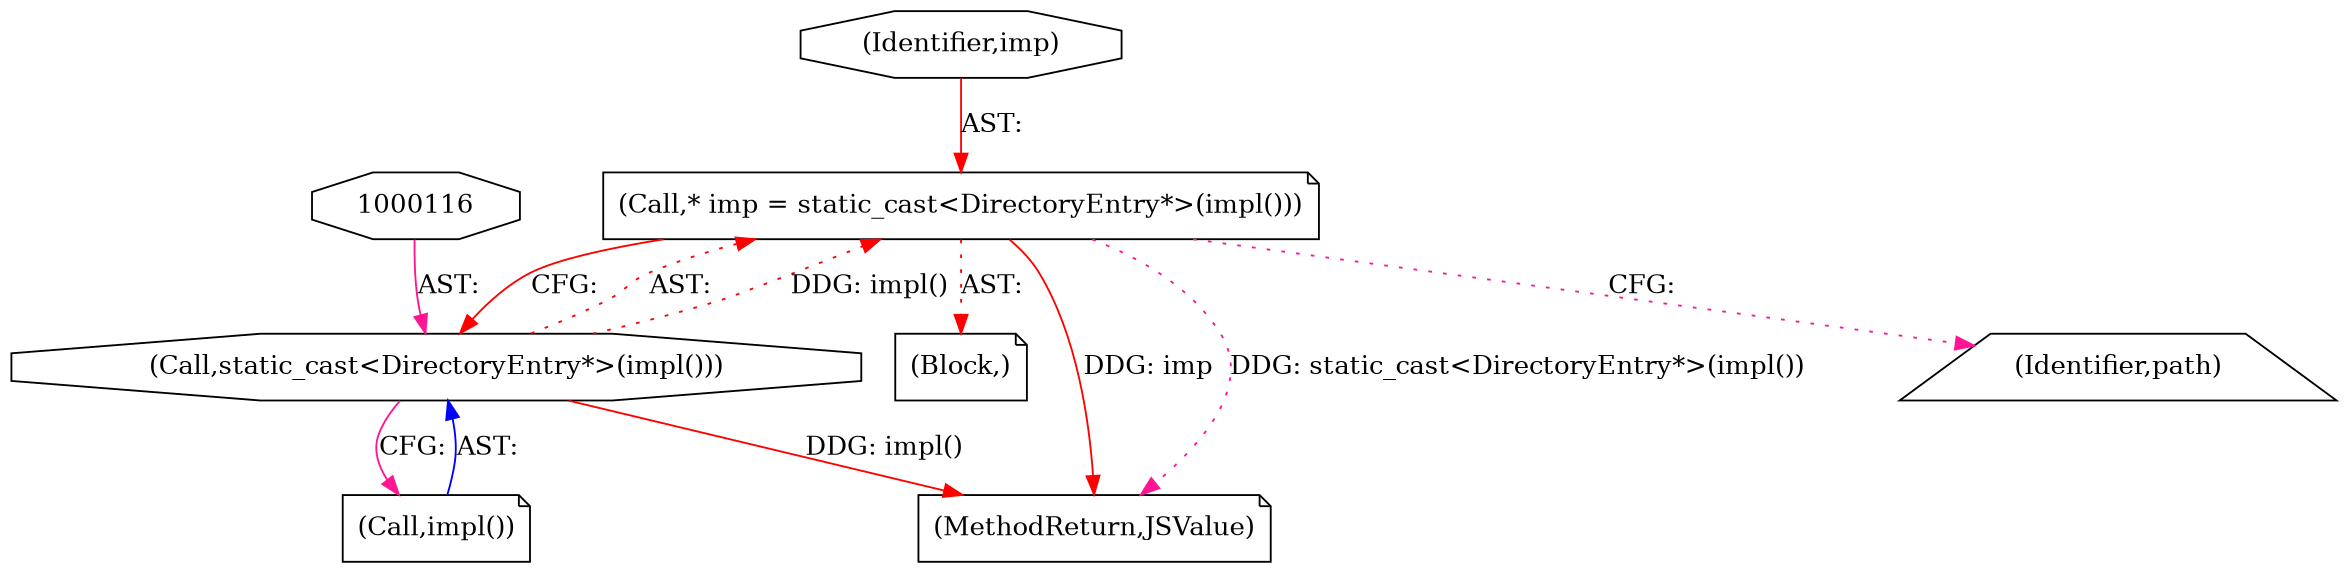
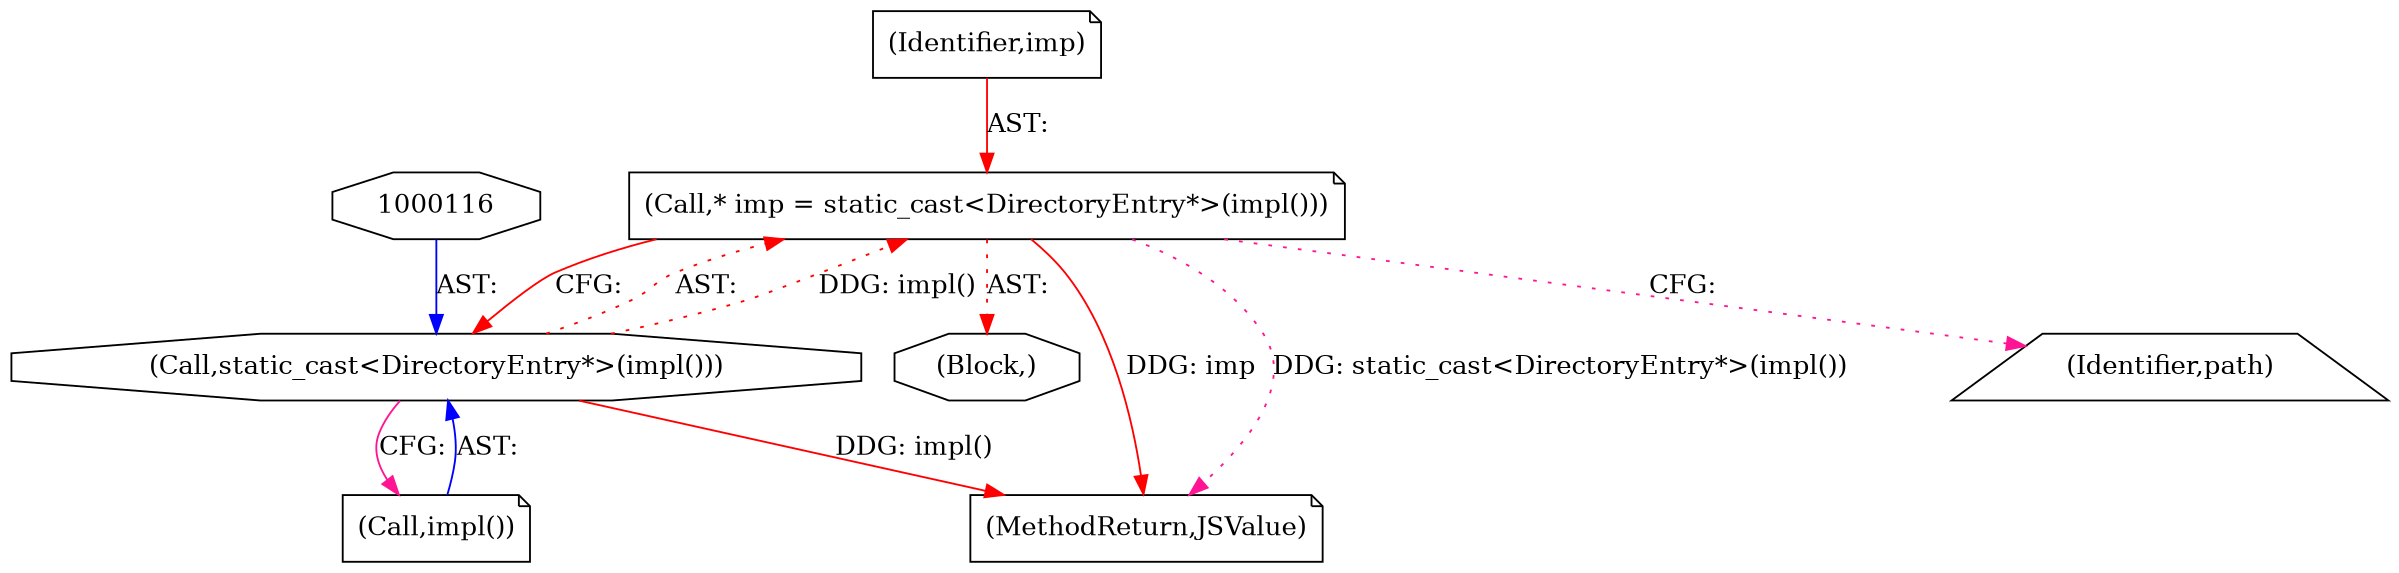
node "(Identifier,imp)": shape octagon -> note
edge "1000116" -> "(Call,static_cast<DirectoryEntry*>(impl()))": color deeppink -> blue
node "(Block,)": shape note -> octagon
